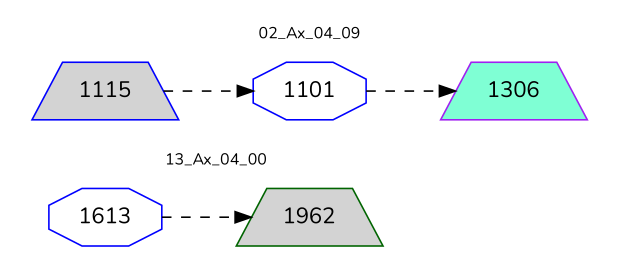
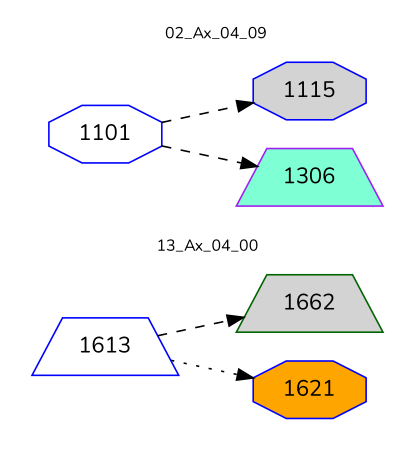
node "1115": shape trapezium -> octagon
edge "1115" -> "1101": reversed
node "1613": shape octagon -> trapezium
node "1962": label "1962" -> "1662"
node "1621": added
